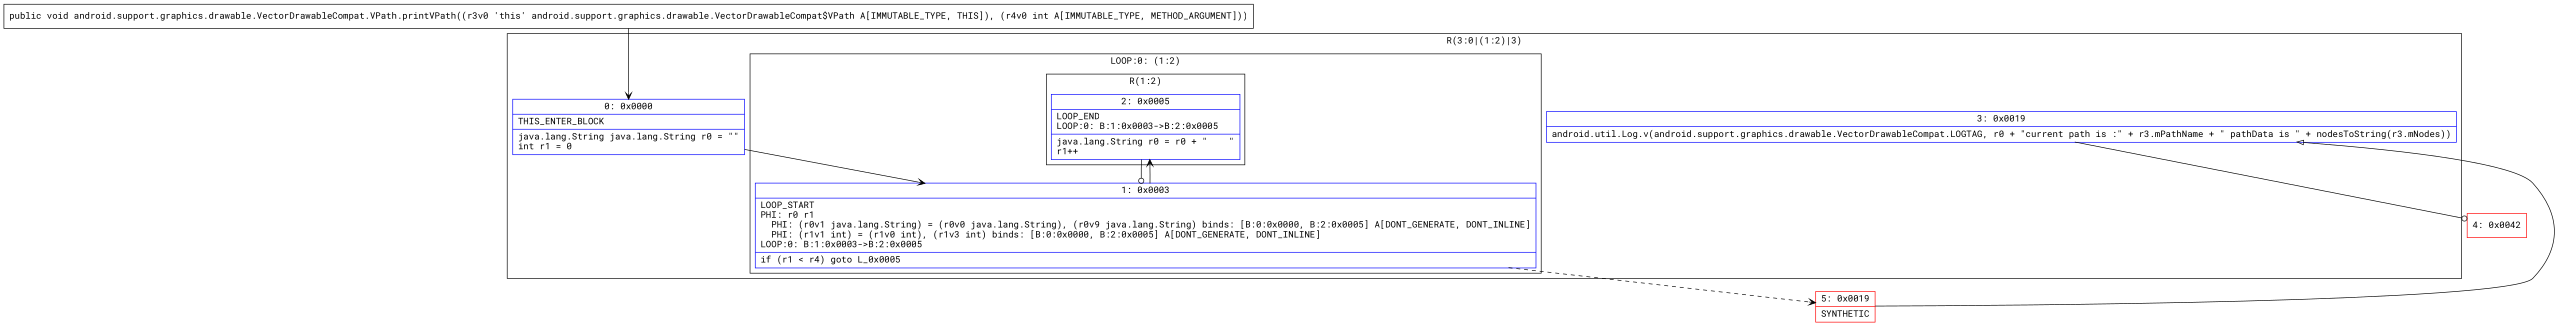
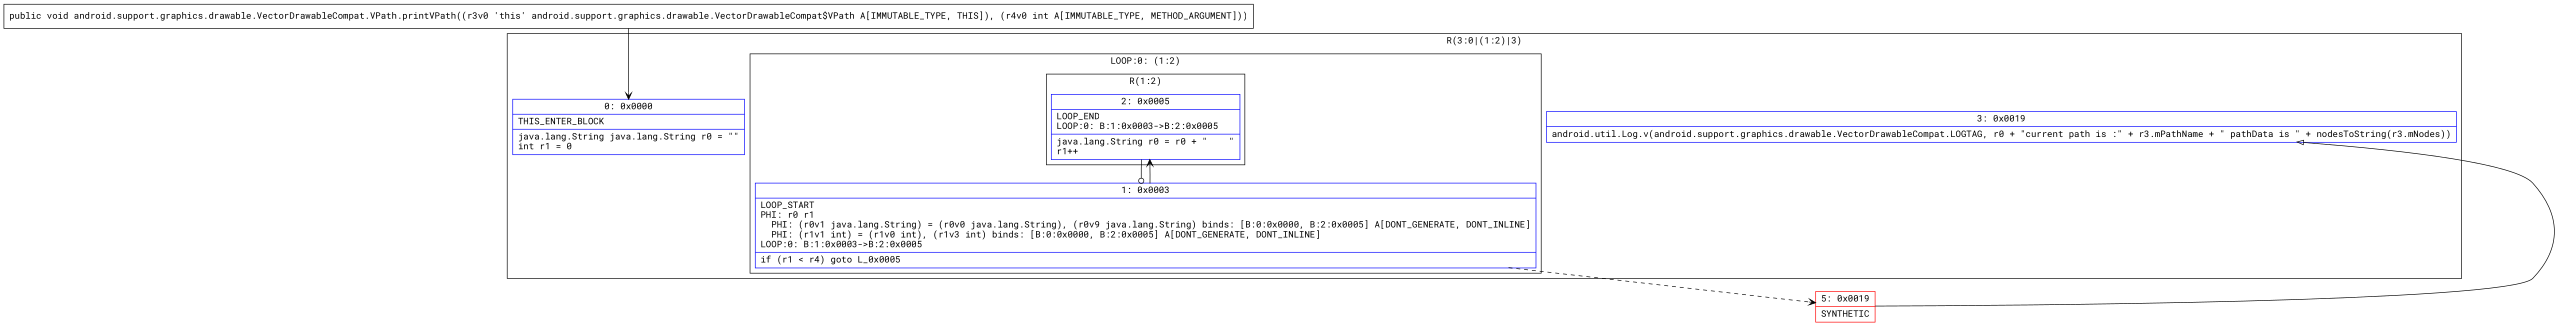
edge "0: 0x0000" -> "1: 0x0003": removed
node "4: 0x0042": removed
